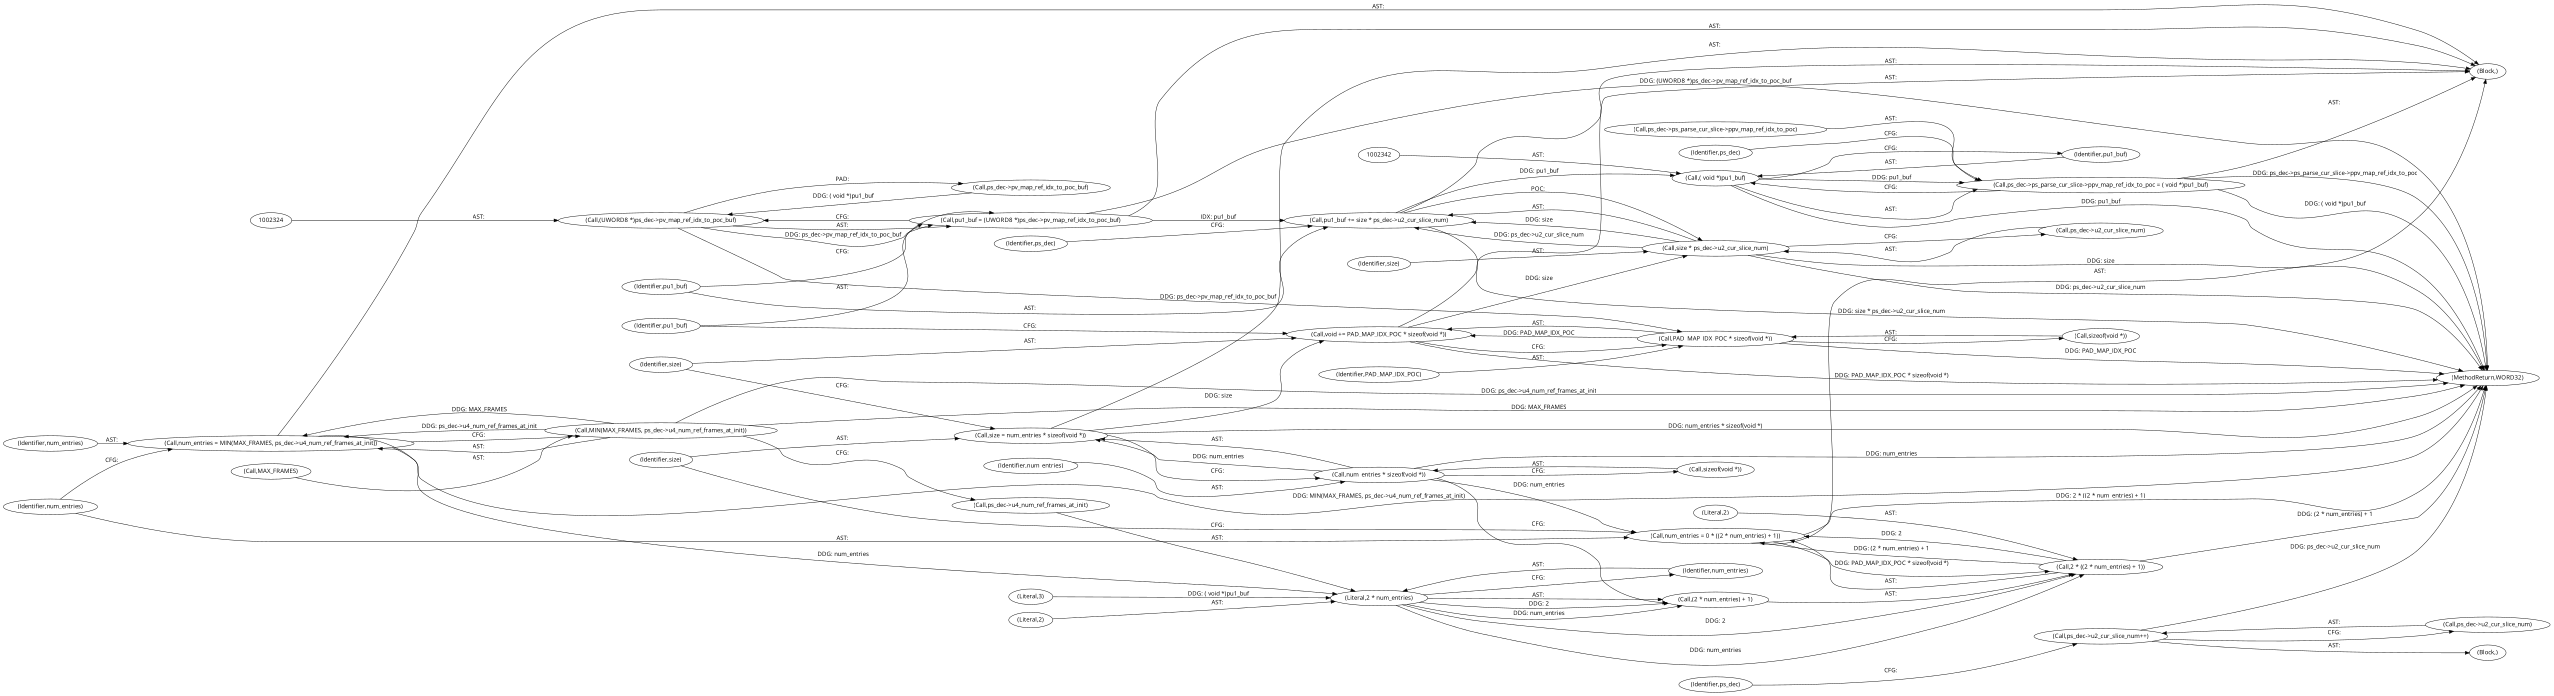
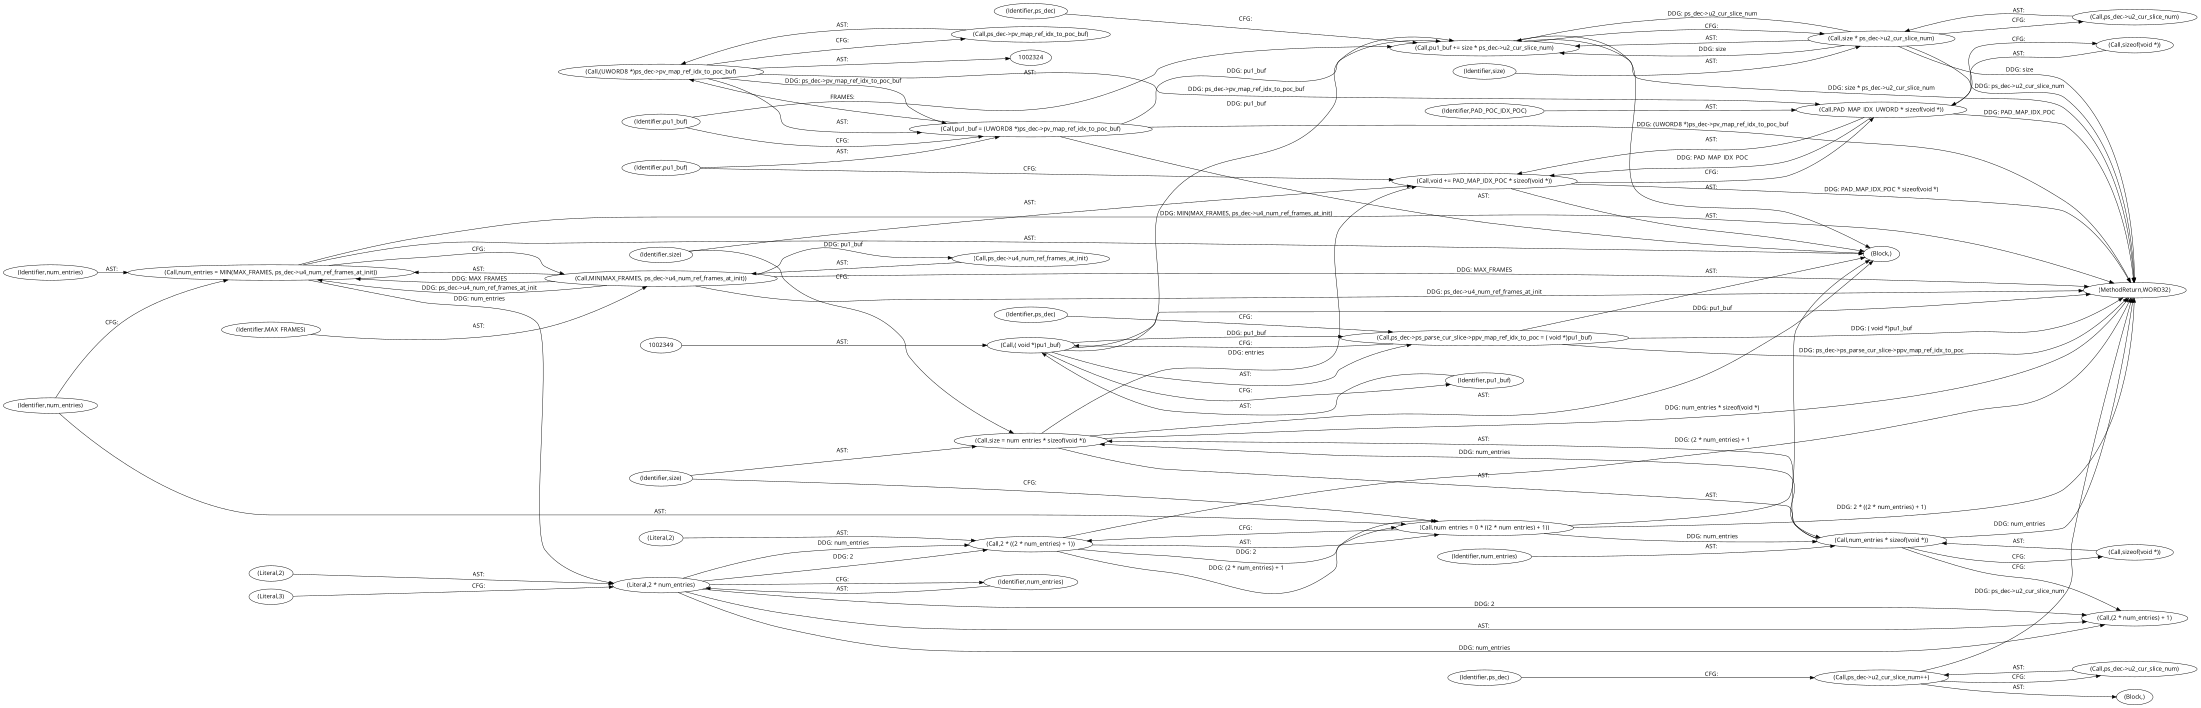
node "(Call,ps_dec->ps_parse_cur_slice->ppv_map_ref_idx_to_poc)": removed
node "1002342": label "1002342" -> "1002349"
edge "(Call,pu1_buf += size * ps_dec->u2_cur_slice_num)" -> "(Call,( void *)pu1_buf)": reversed
edge "(Call,(UWORD8 *)ps_dec->pv_map_ref_idx_to_poc_buf)" -> "(Call,ps_dec->pv_map_ref_idx_to_poc_buf)": label "PAD: " -> "CFG: "
edge "(Call,pu1_buf += size * ps_dec->u2_cur_slice_num)" -> "(Call,size * ps_dec->u2_cur_slice_num)": label "POC: " -> "CFG: "
edge "(Call,ps_dec->pv_map_ref_idx_to_poc_buf)" -> "(Call,(UWORD8 *)ps_dec->pv_map_ref_idx_to_poc_buf)": label "DDG: ( void *)pu1_buf" -> "AST: "
edge "(Call,pu1_buf = (UWORD8 *)ps_dec->pv_map_ref_idx_to_poc_buf)" -> "(Call,(UWORD8 *)ps_dec->pv_map_ref_idx_to_poc_buf)": label "CFG: " -> "FRAMES: "
edge "(Call,pu1_buf = (UWORD8 *)ps_dec->pv_map_ref_idx_to_poc_buf)" -> "(Call,pu1_buf += size * ps_dec->u2_cur_slice_num)": label "IDX: pu1_buf" -> "DDG: pu1_buf"
edge "1002324" -> "(Call,(UWORD8 *)ps_dec->pv_map_ref_idx_to_poc_buf)": reversed
edge "(Call,void += PAD_MAP_IDX_POC * sizeof(void *))" -> "(Call,size * ps_dec->u2_cur_slice_num)": removed, label "DDG: size"
node "(Call,PAD_MAP_IDX_POC * sizeof(void *))": label "(Call,PAD_MAP_IDX_POC * sizeof(void *))" -> "(Call,PAD_MAP_IDX_UWORD * sizeof(void *))"
node "(Identifier,PAD_MAP_IDX_POC)": label "(Identifier,PAD_MAP_IDX_POC)" -> "(Identifier,PAD_POC_IDX_POC)"
edge "(Call,size = num_entries * sizeof(void *))" -> "(Call,void += PAD_MAP_IDX_POC * sizeof(void *))": label "DDG: size" -> "DDG: entries"
edge "(Call,MIN(MAX_FRAMES, ps_dec->u4_num_ref_frames_at_init))" -> "(Call,ps_dec->u4_num_ref_frames_at_init)": label "CFG: " -> "DDG: pu1_buf"
node "(Call,MAX_FRAMES)": label "(Call,MAX_FRAMES)" -> "(Identifier,MAX_FRAMES)"
edge "(Call,size = num_entries * sizeof(void *))" -> "(Call,num_entries * sizeof(void *))": label "CFG: " -> "AST: "
edge "(Call,num_entries * sizeof(void *))" -> "(Call,num_entries = 0 * ((2 * num_entries) + 1))": reversed
edge "(Call,ps_dec->u4_num_ref_frames_at_init)" -> "(Literal,2 * num_entries)": now "(Call,ps_dec->u4_num_ref_frames_at_init)" -> "(Call,MIN(MAX_FRAMES, ps_dec->u4_num_ref_frames_at_init))"
edge "(Call,num_entries = 0 * ((2 * num_entries) + 1))" -> "(Call,2 * ((2 * num_entries) + 1))": label "DDG: PAD_MAP_IDX_POC * sizeof(void *)" -> "CFG: "
edge "(Literal,3)" -> "(Literal,2 * num_entries)": label "DDG: ( void *)pu1_buf" -> "CFG: "
edge "(Call,(2 * num_entries) + 1)" -> "(Call,2 * ((2 * num_entries) + 1))": removed, label "AST:"
